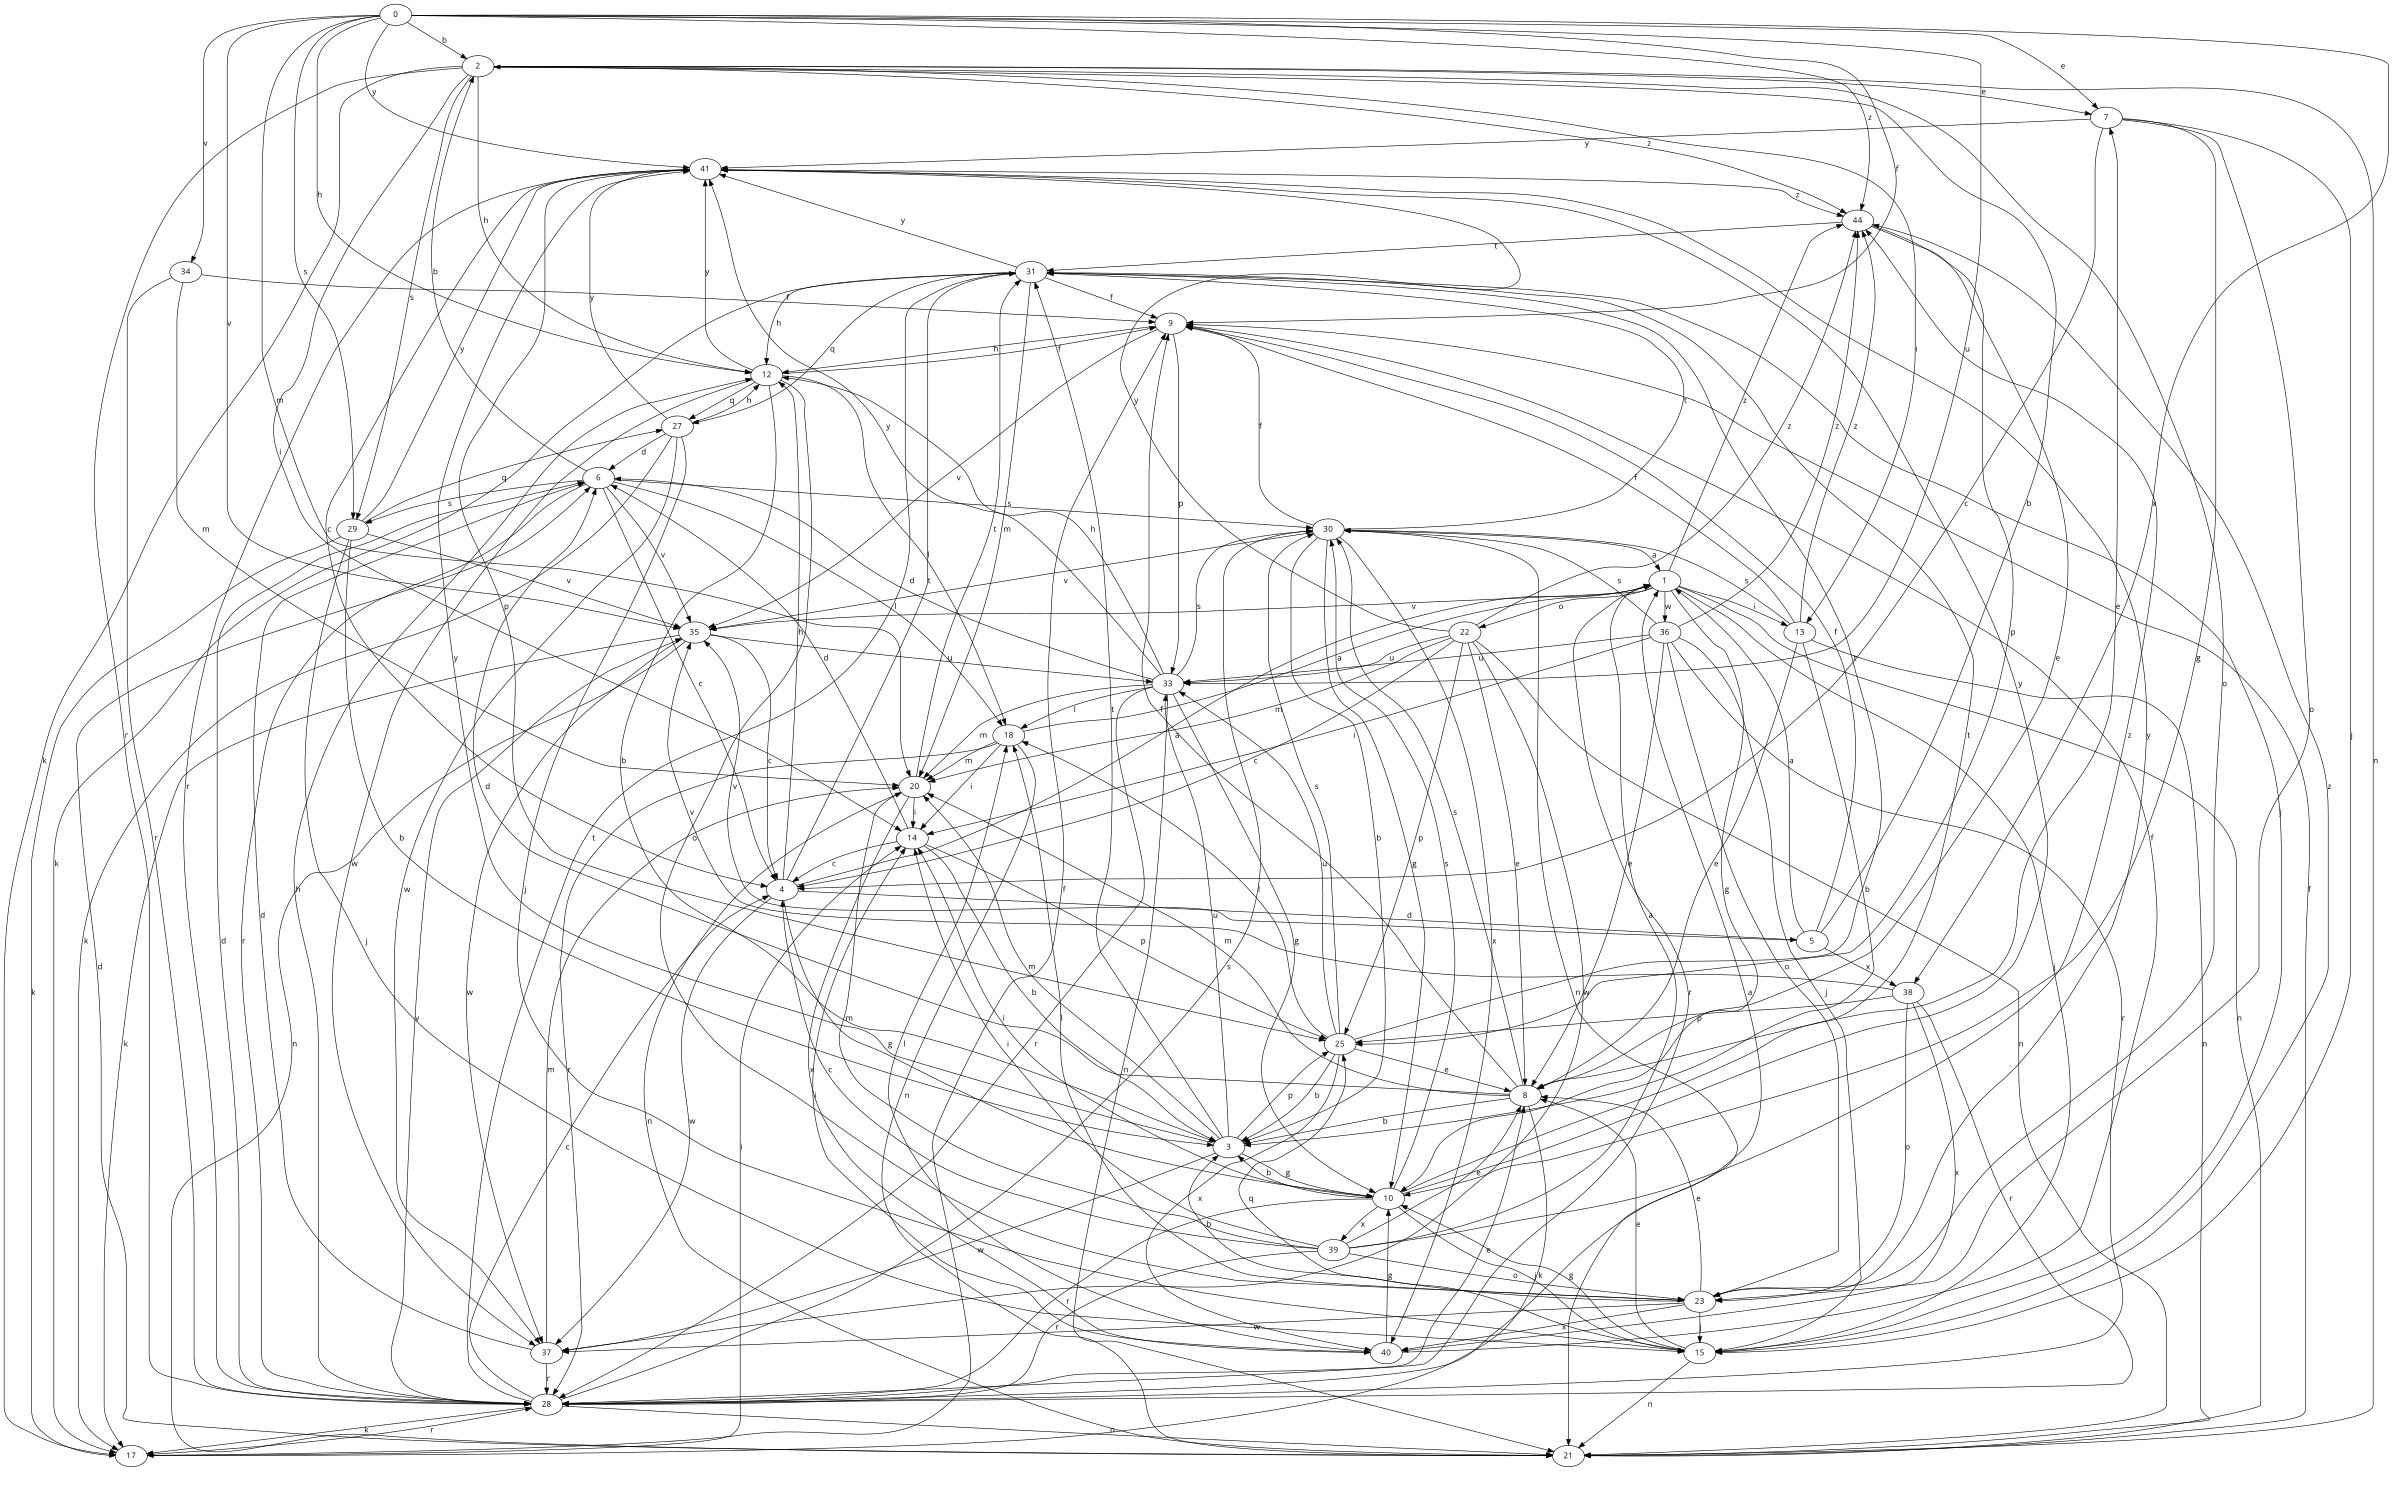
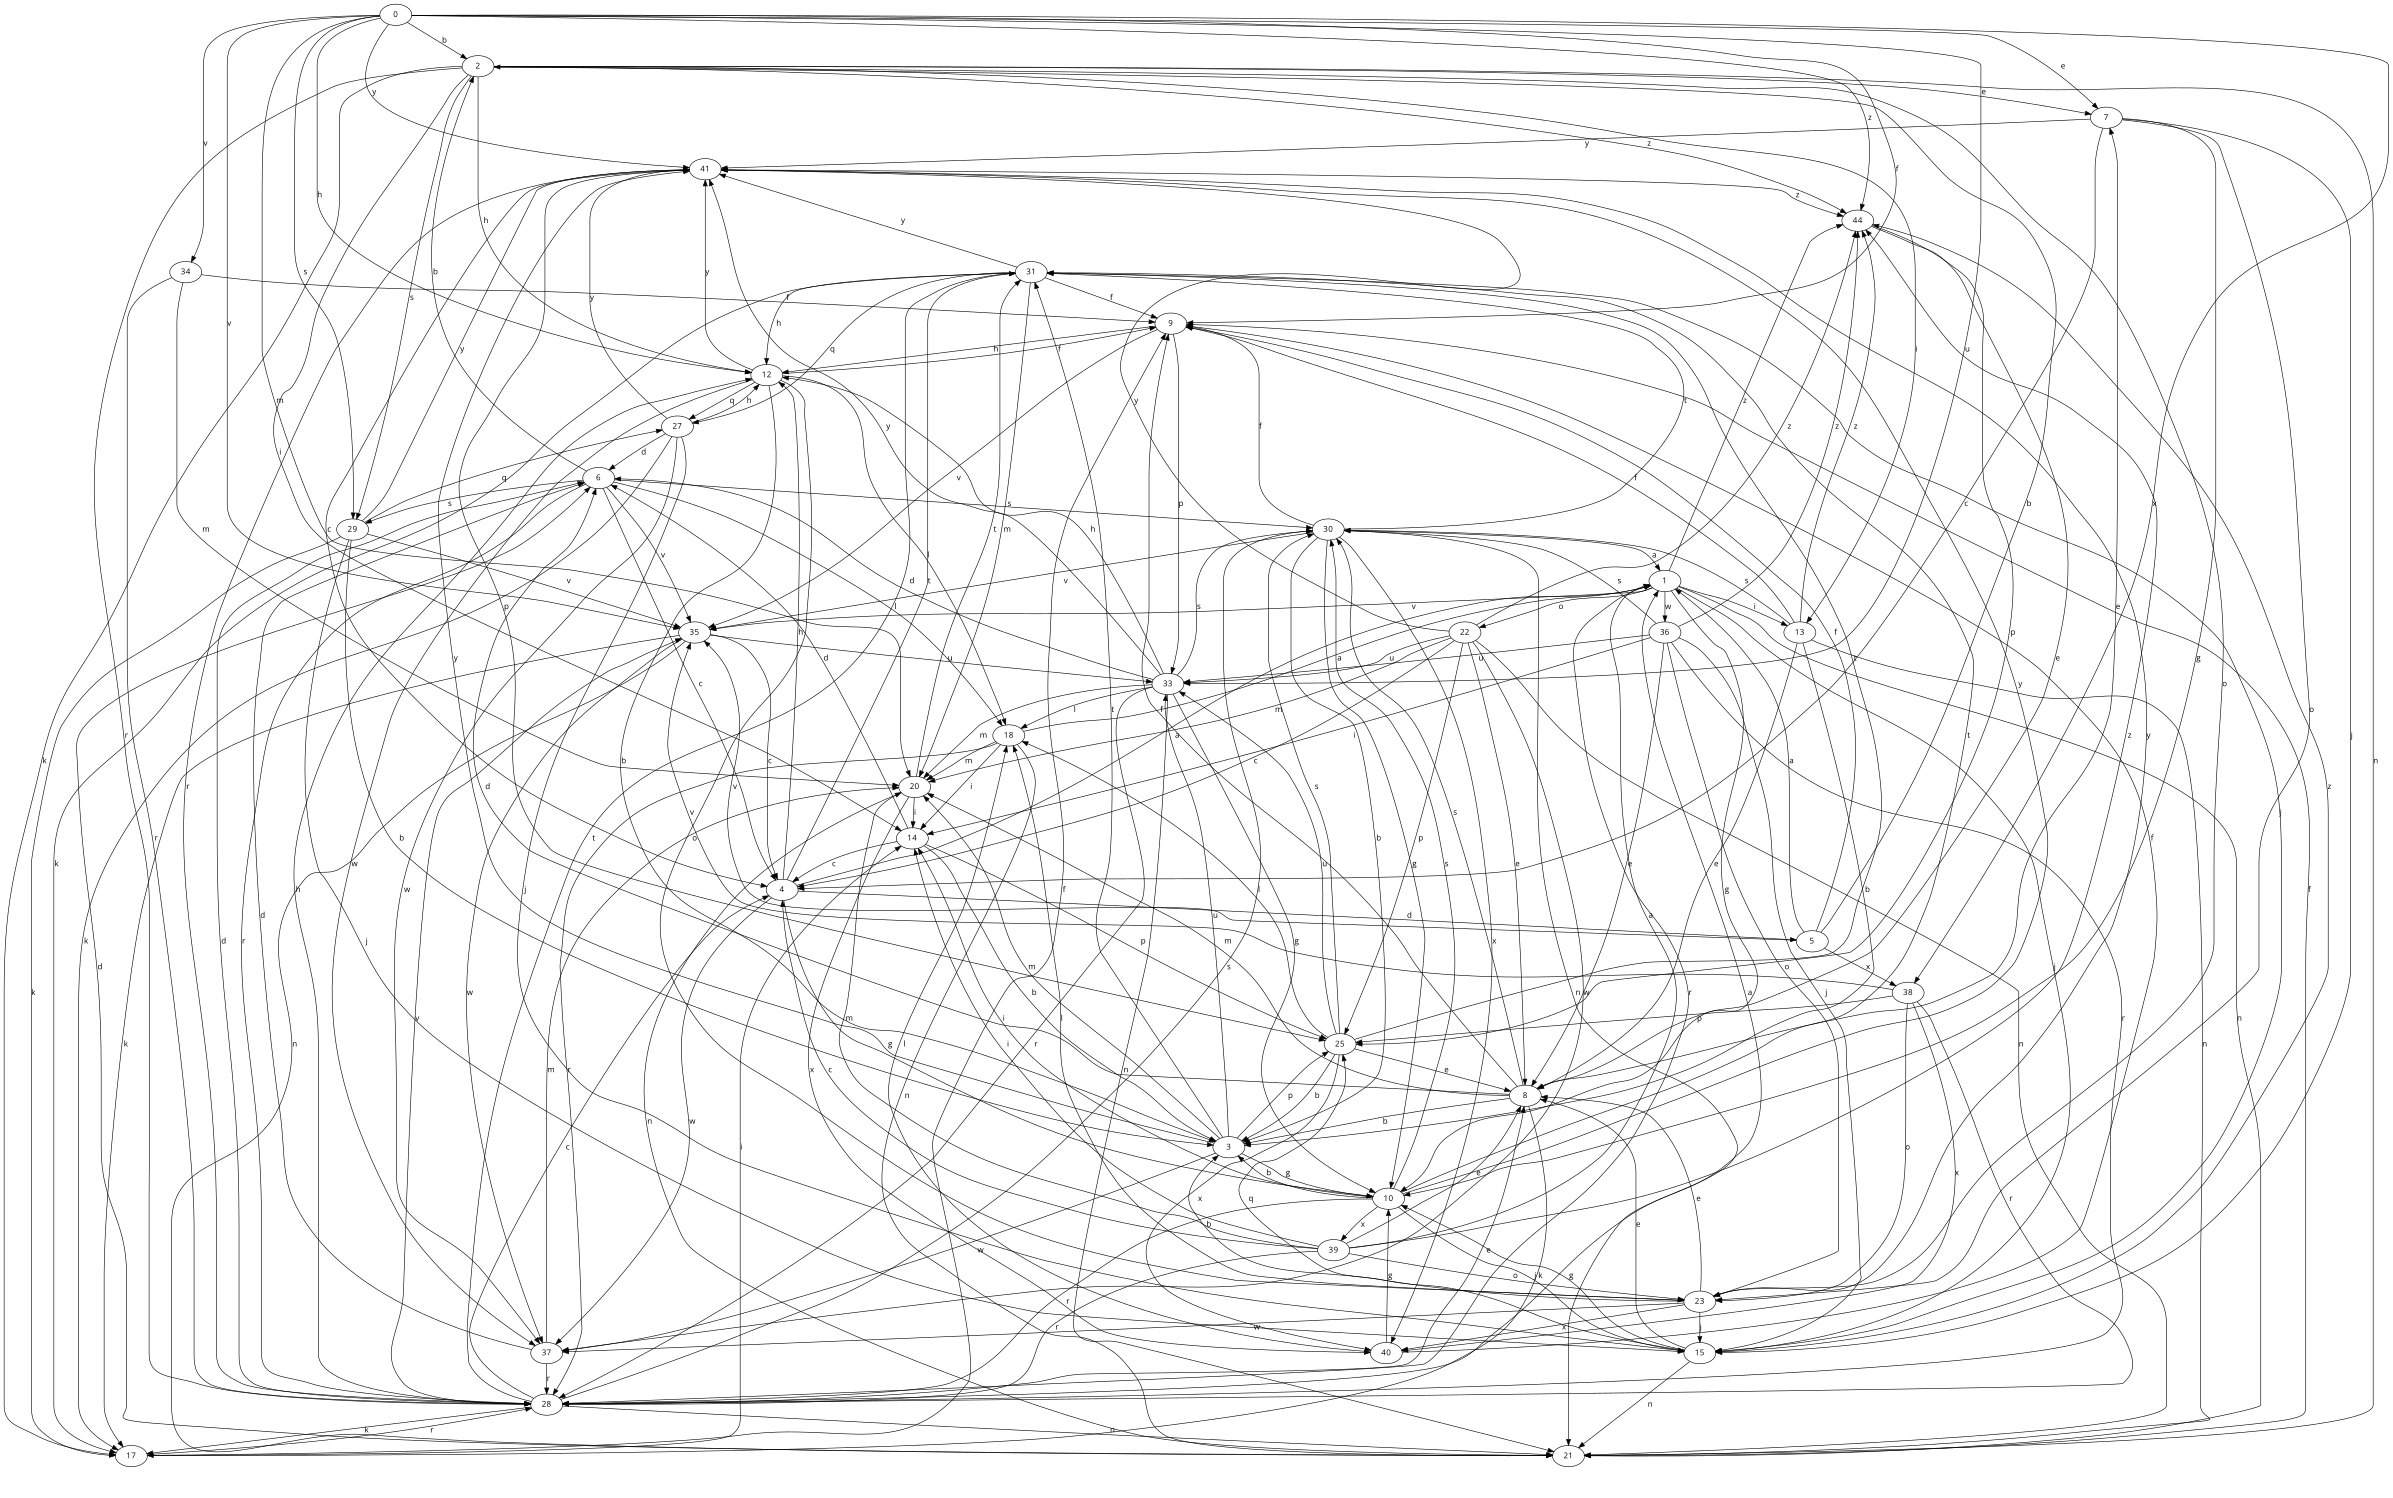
edge "44" -> "31": removed, label "t"
edge "40" -> "14": removed, label "i"
